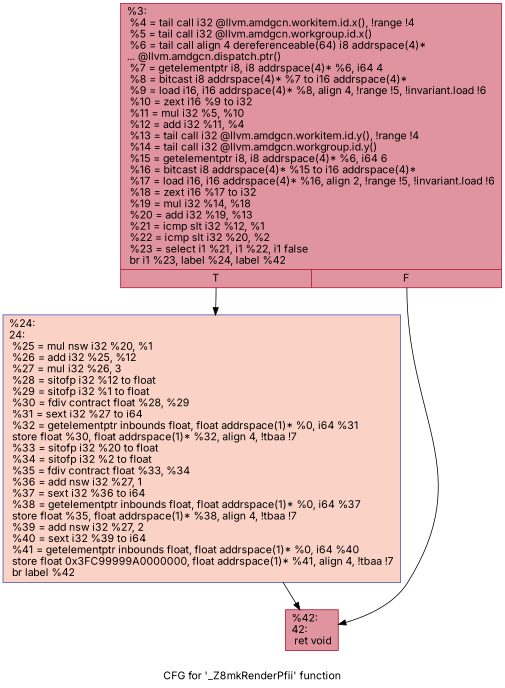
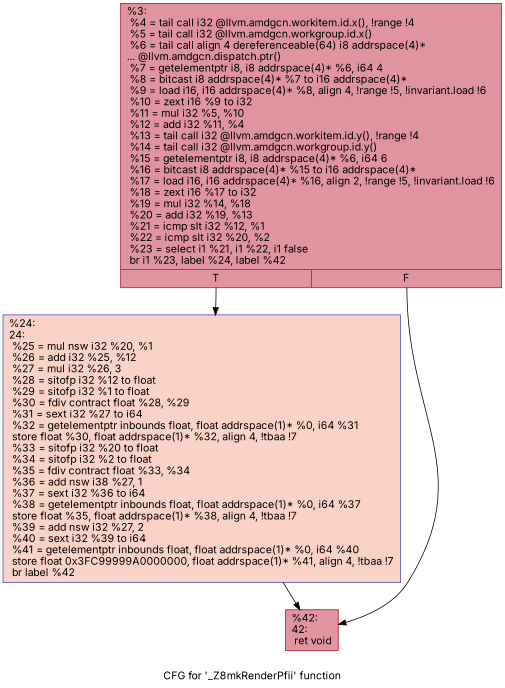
node "%24:": text "%36 = add nsw i32 %27, 1" -> "%36 = add nsw i38 %27, 1"
